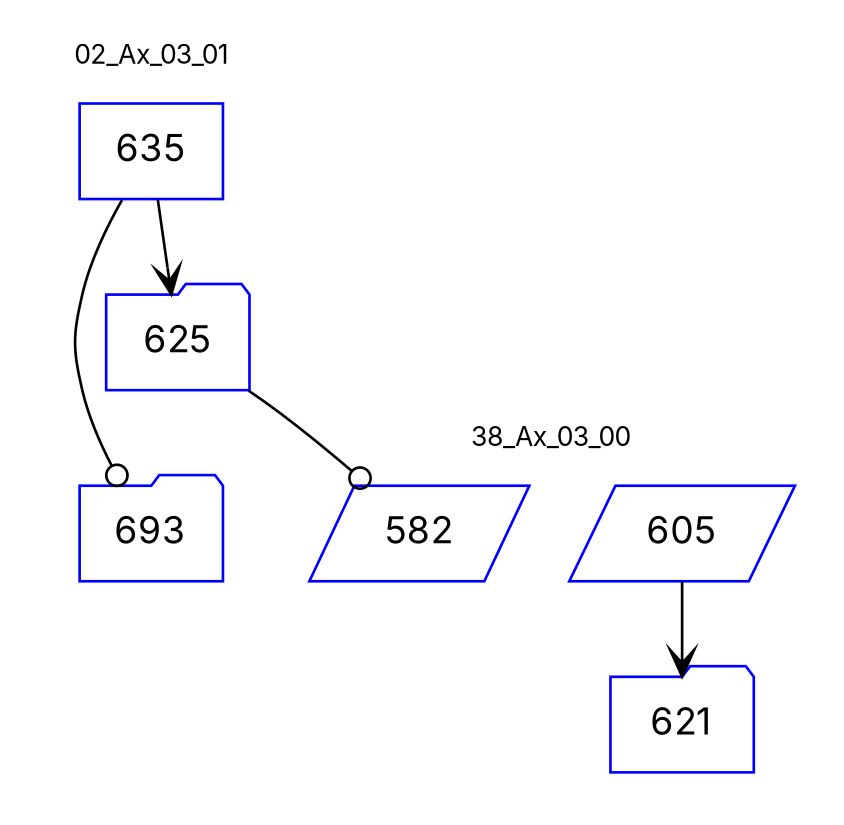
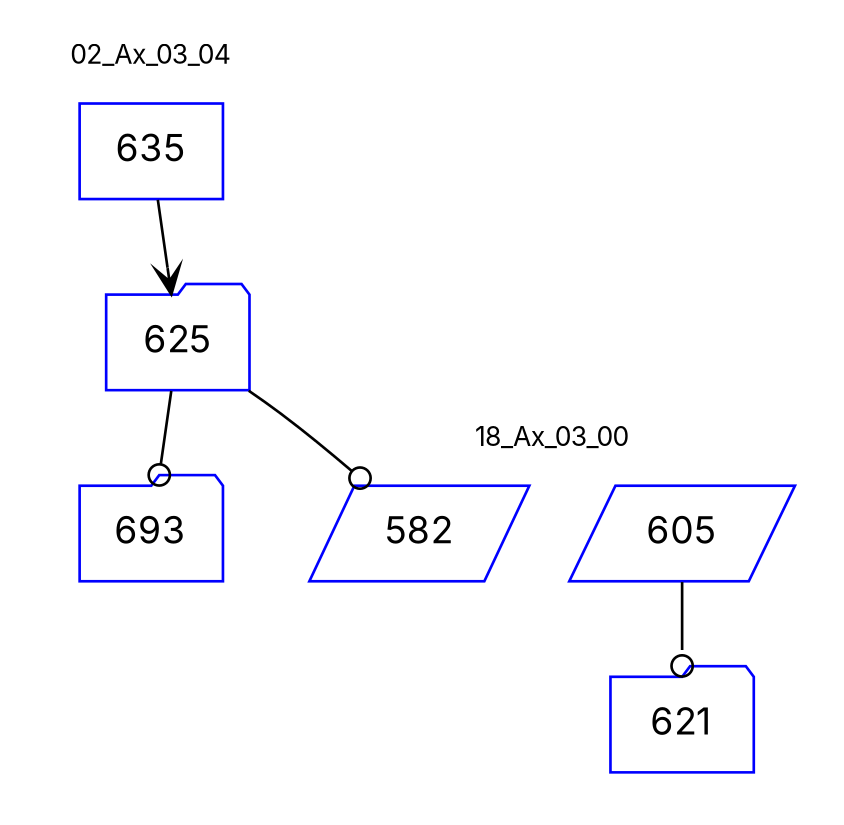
cluster "02_Ax_03_01": label "02_Ax_03_01" -> "02_Ax_03_04"
edge "635" -> "693": now "625" -> "693"
cluster "38_Ax_03_00": label "38_Ax_03_00" -> "18_Ax_03_00"
edge "605" -> "621": arrowhead vee -> odot
